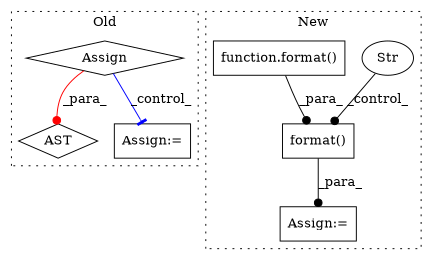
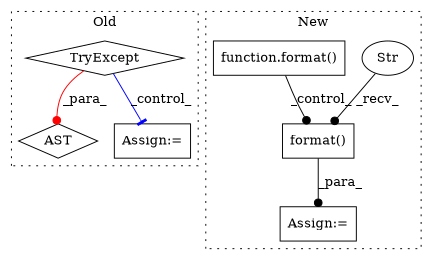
node "Assign": label "Assign" -> "TryExcept"
edge "function.format()" -> "format()": label "_para_" -> "_control_"
edge "Str" -> "format()": label "_control_" -> "_recv_"
